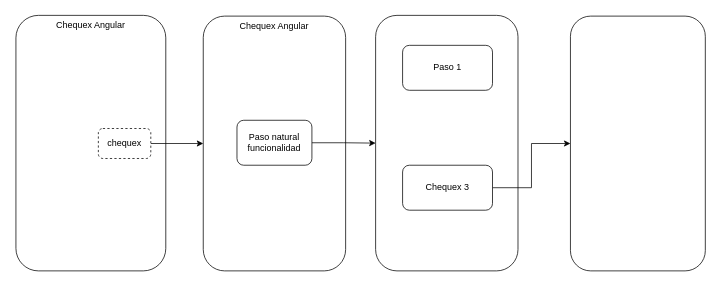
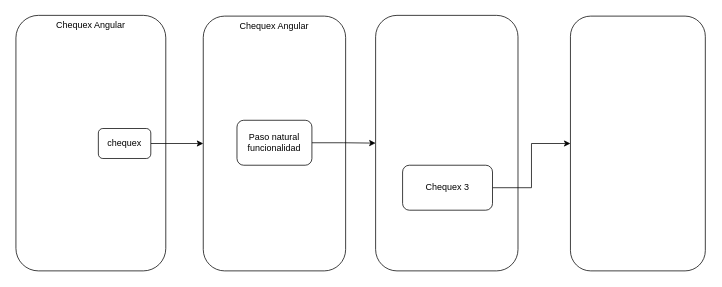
node "Paso 1": removed
node "chequex": style dashed -> solid
